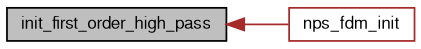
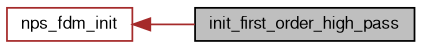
edge "nps_fdm_init" -> "init_first_order_high_pass": reversed
